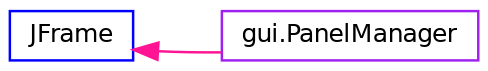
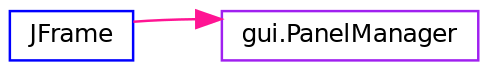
edge "gui.PanelManager" -> "JFrame": reversed
